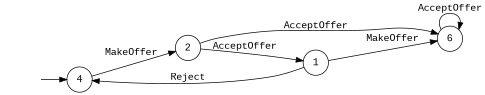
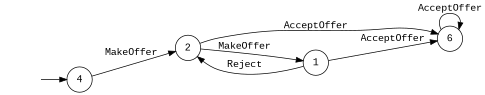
edge "1" -> "6": label "MakeOffer" -> "AcceptOffer"
edge "2" -> "1": label "AcceptOffer" -> "MakeOffer"
edge "1" -> "4": now "1" -> "2"
